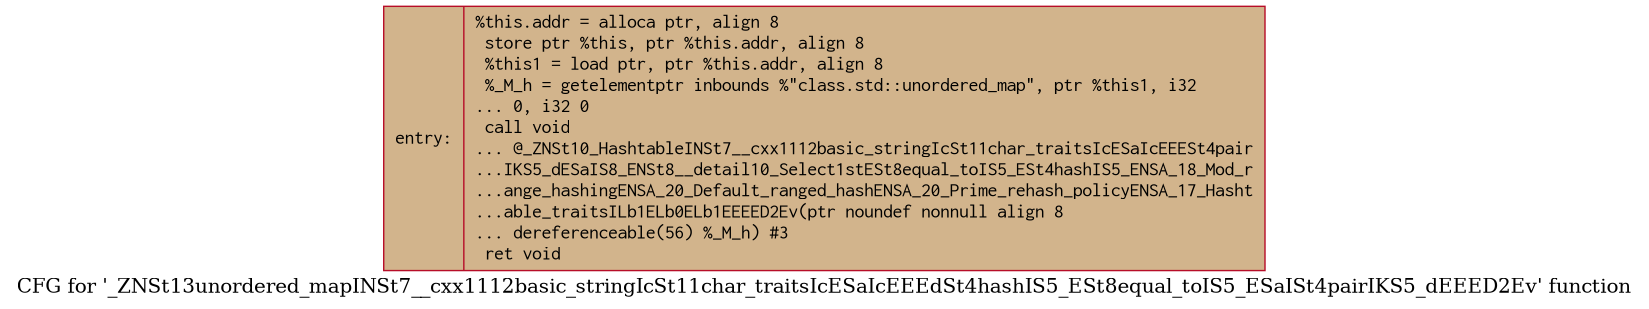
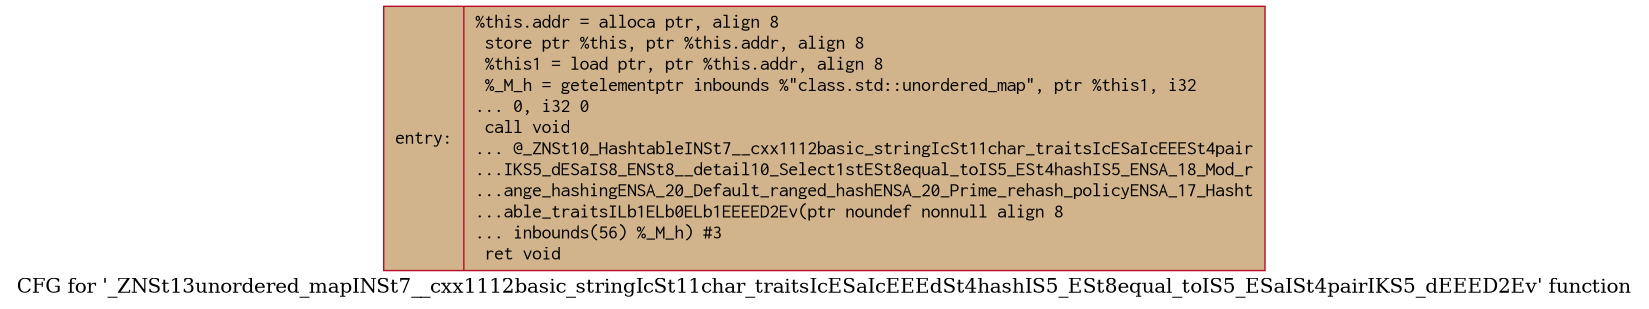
node "entry:": text "... dereferenceable(56) %_M_h) #3" -> "... inbounds(56) %_M_h) #3"
